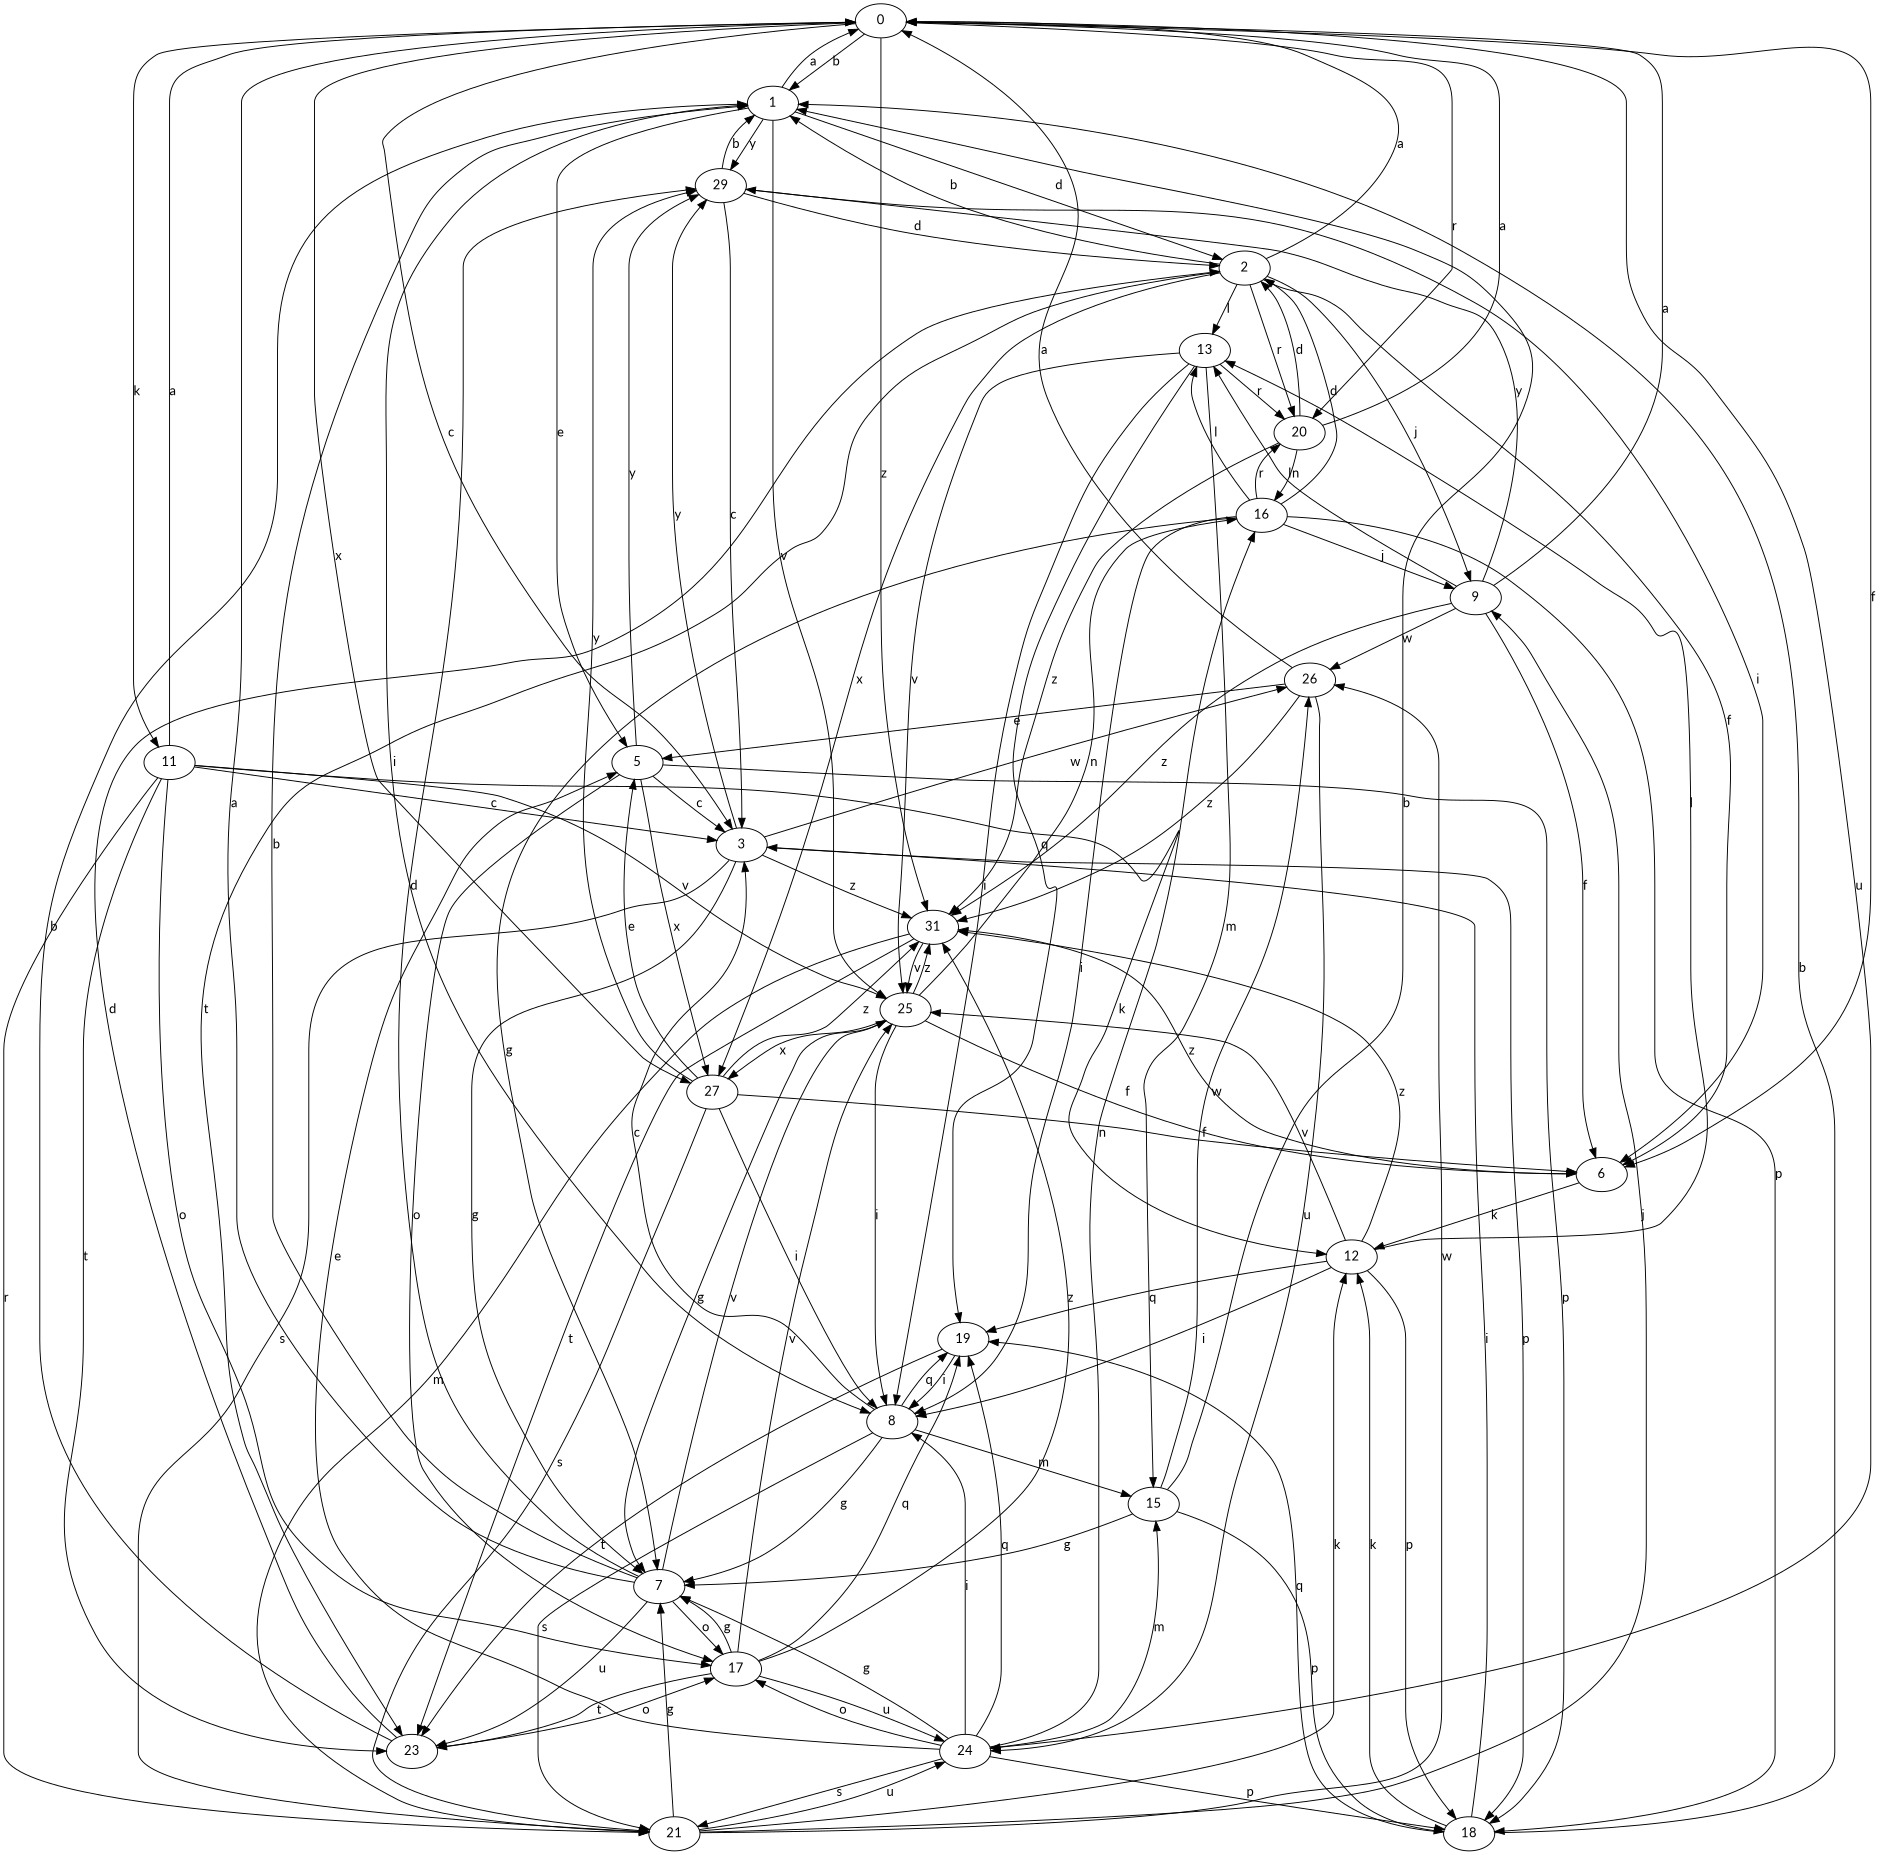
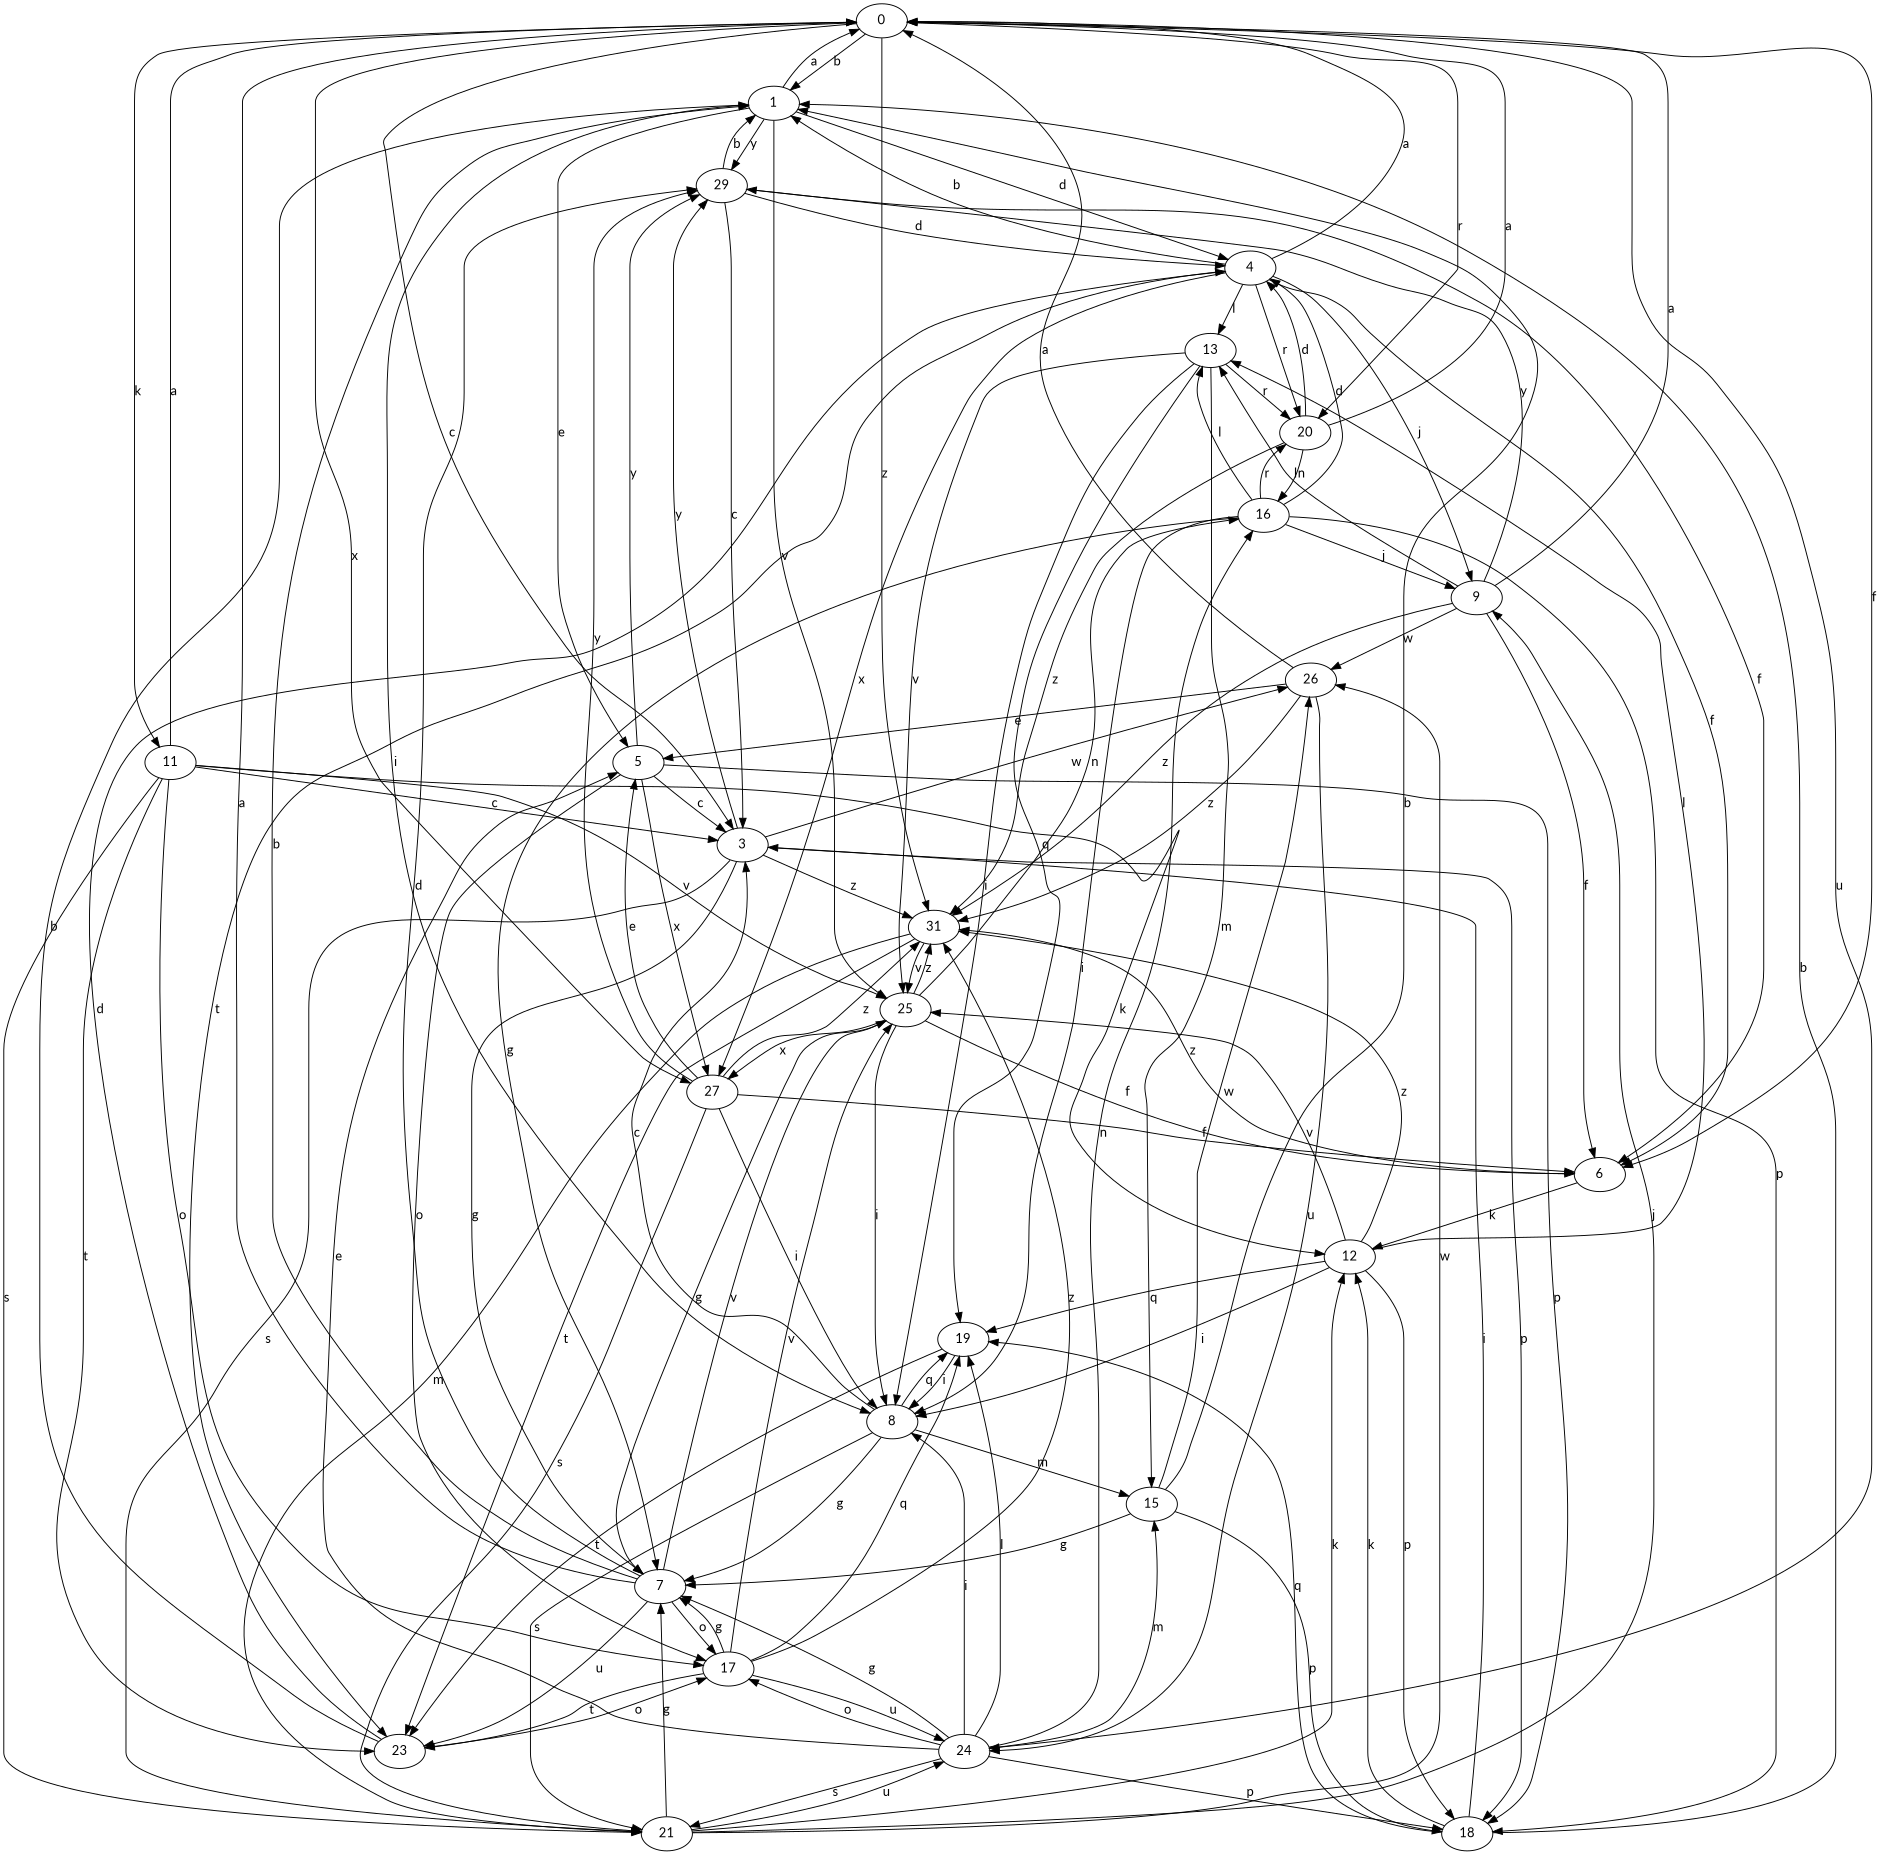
node "2": label "2" -> "4"
edge "29" -> "6": label "i" -> "f"
edge "11" -> "21": label "r" -> "s"
edge "24" -> "19": label "q" -> "l"
